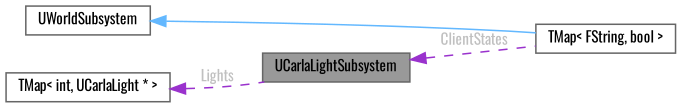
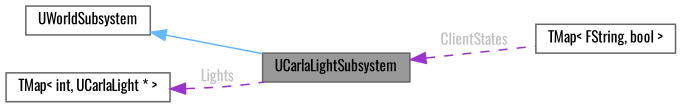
edge "TMap< FString, bool >" -> "UWorldSubsystem": now "UCarlaLightSubsystem" -> "UWorldSubsystem"
